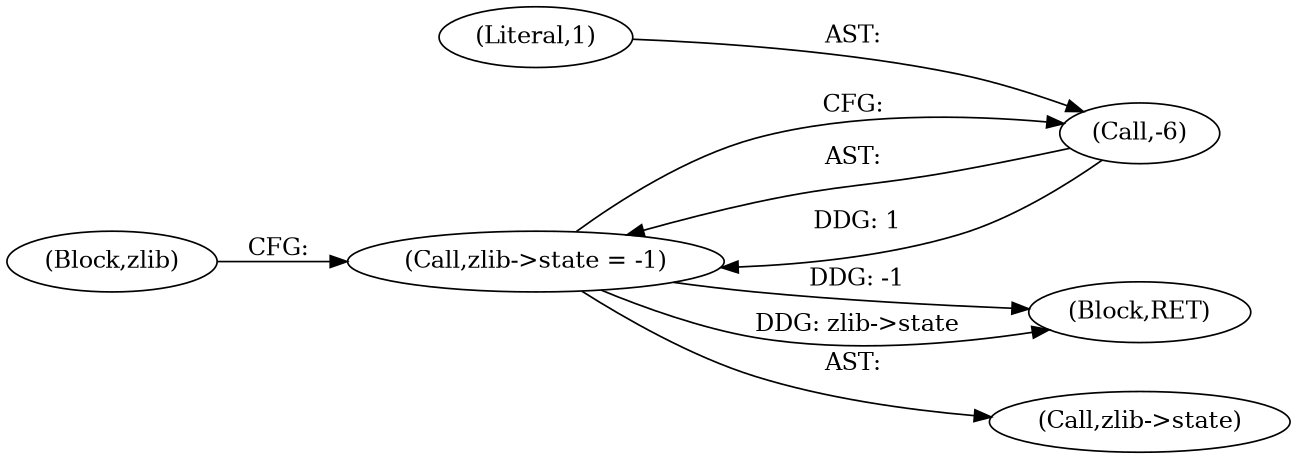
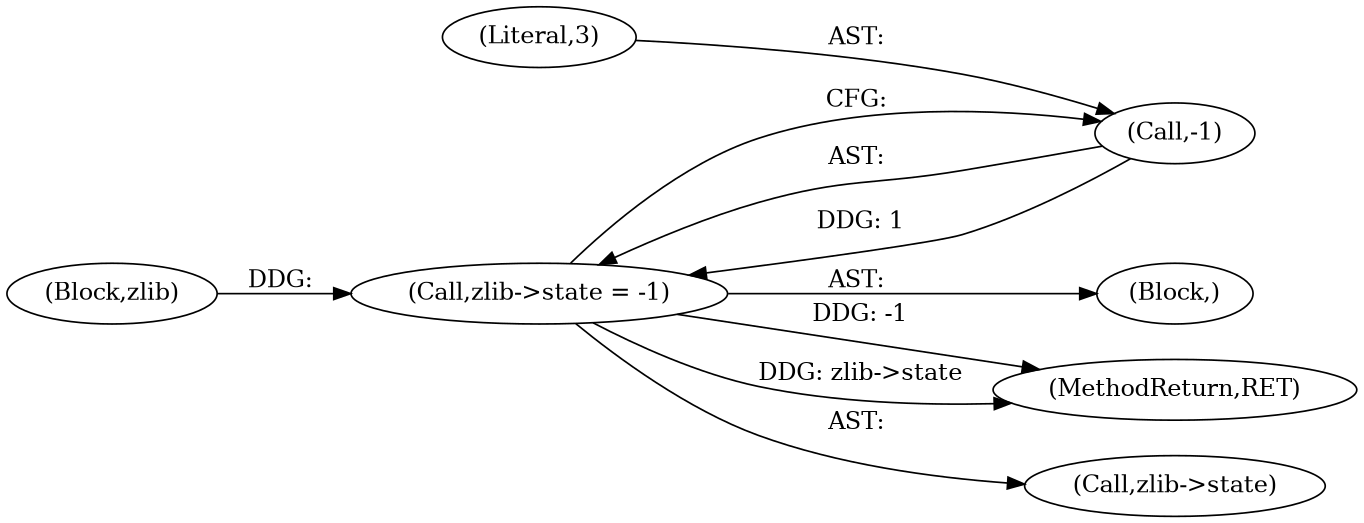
node "(Literal,1)": label "(Literal,1)" -> "(Literal,3)"
node "(Call,-6)": label "(Call,-6)" -> "(Call,-1)"
edge "(Block,zlib)" -> "(Call,zlib->state = -1)": label "CFG: " -> "DDG: "
node "(Block,)": added
node "(Block,RET)": label "(Block,RET)" -> "(MethodReturn,RET)"
